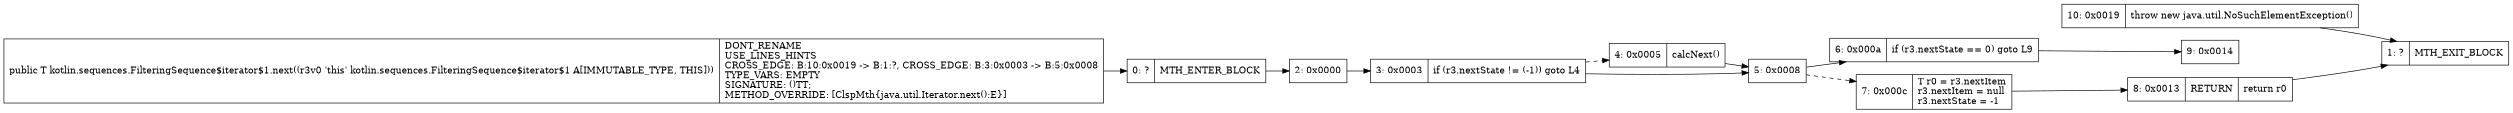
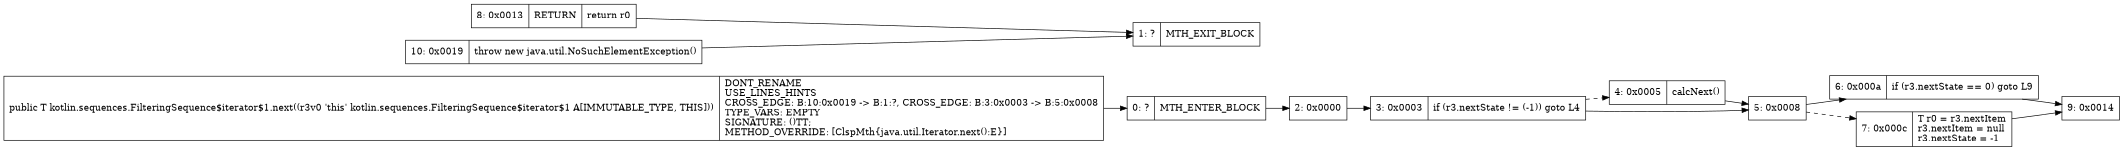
edge "7: 0x000c" -> "8: 0x0013": now "7: 0x000c" -> "9: 0x0014"
